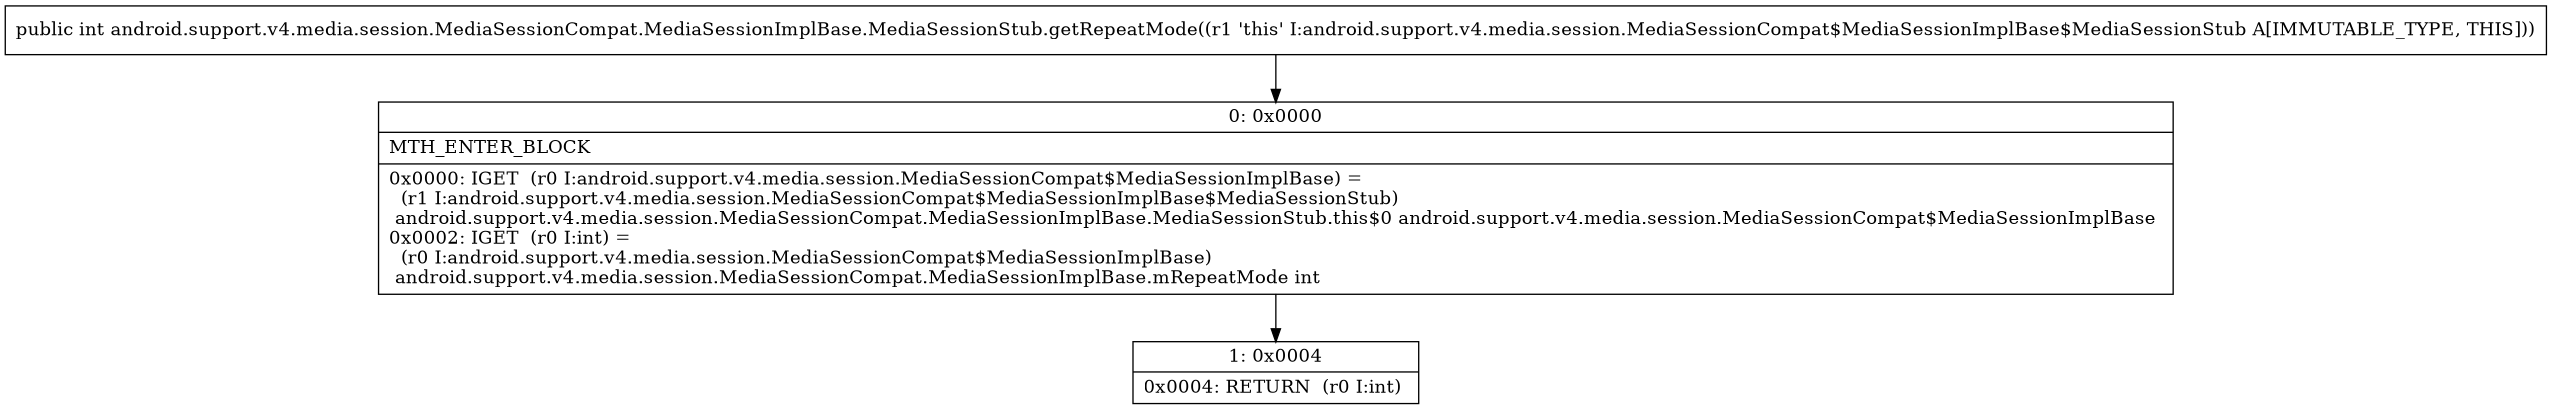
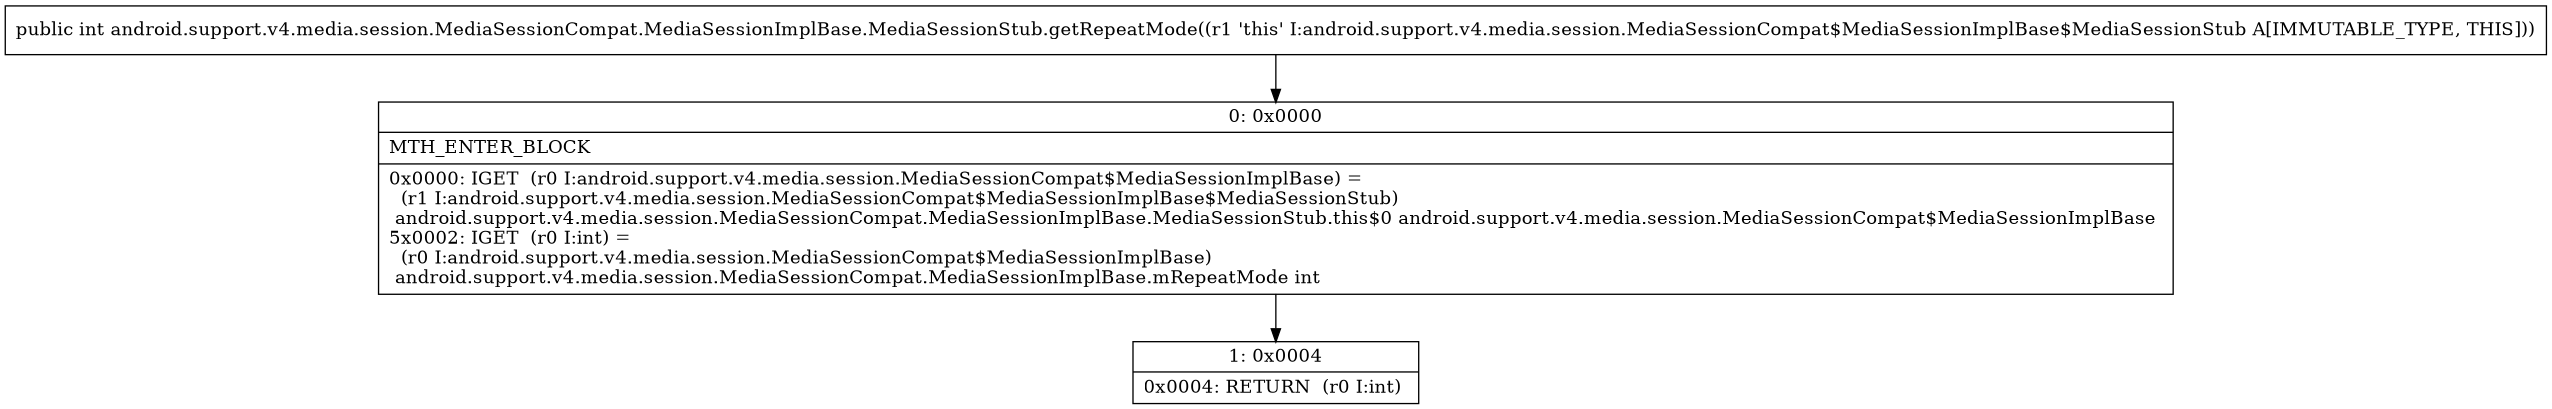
node "0: 0x0000": text "0x0002: IGET  (r0 I:int) =" -> "5x0002: IGET  (r0 I:int) ="
